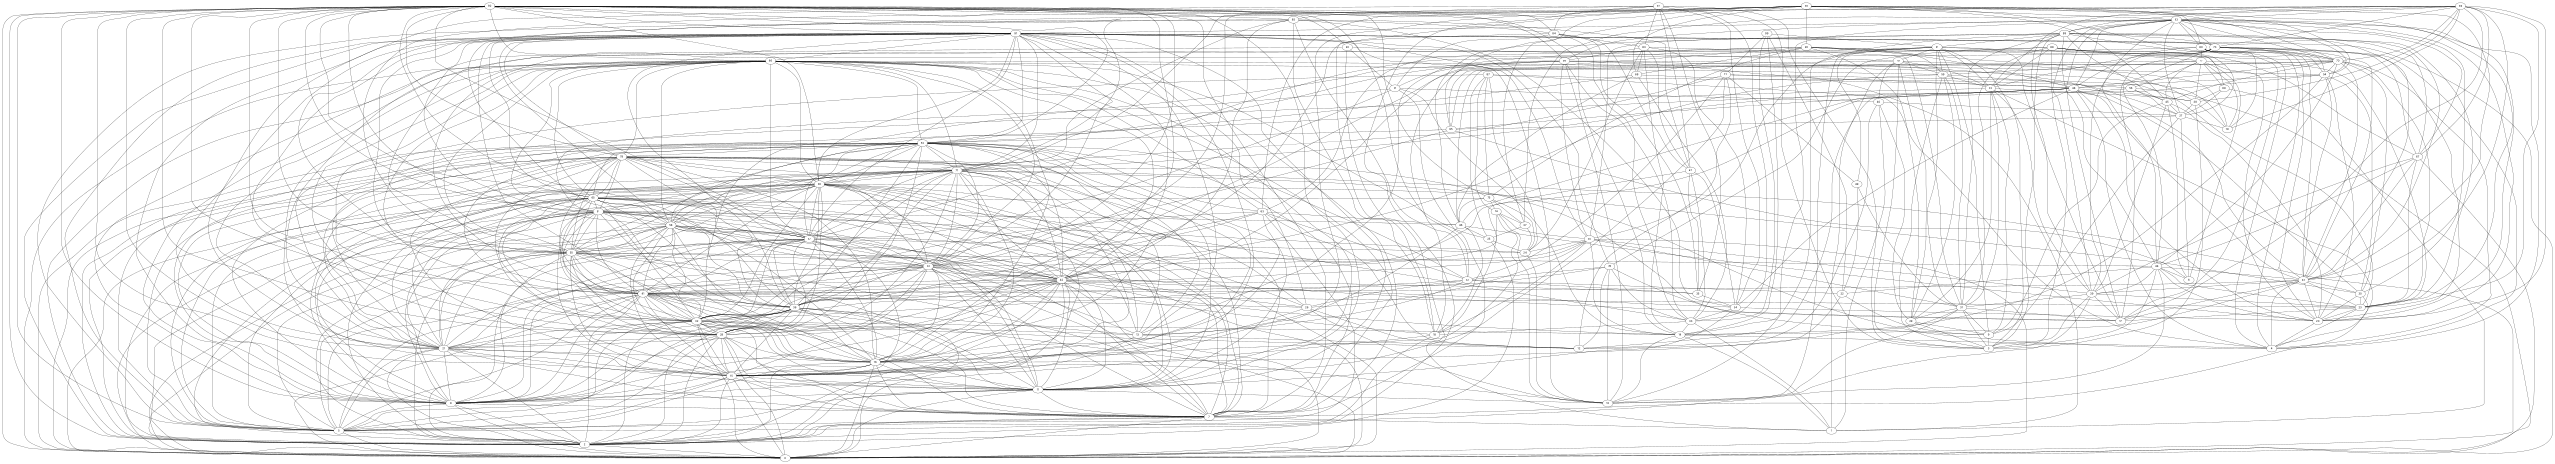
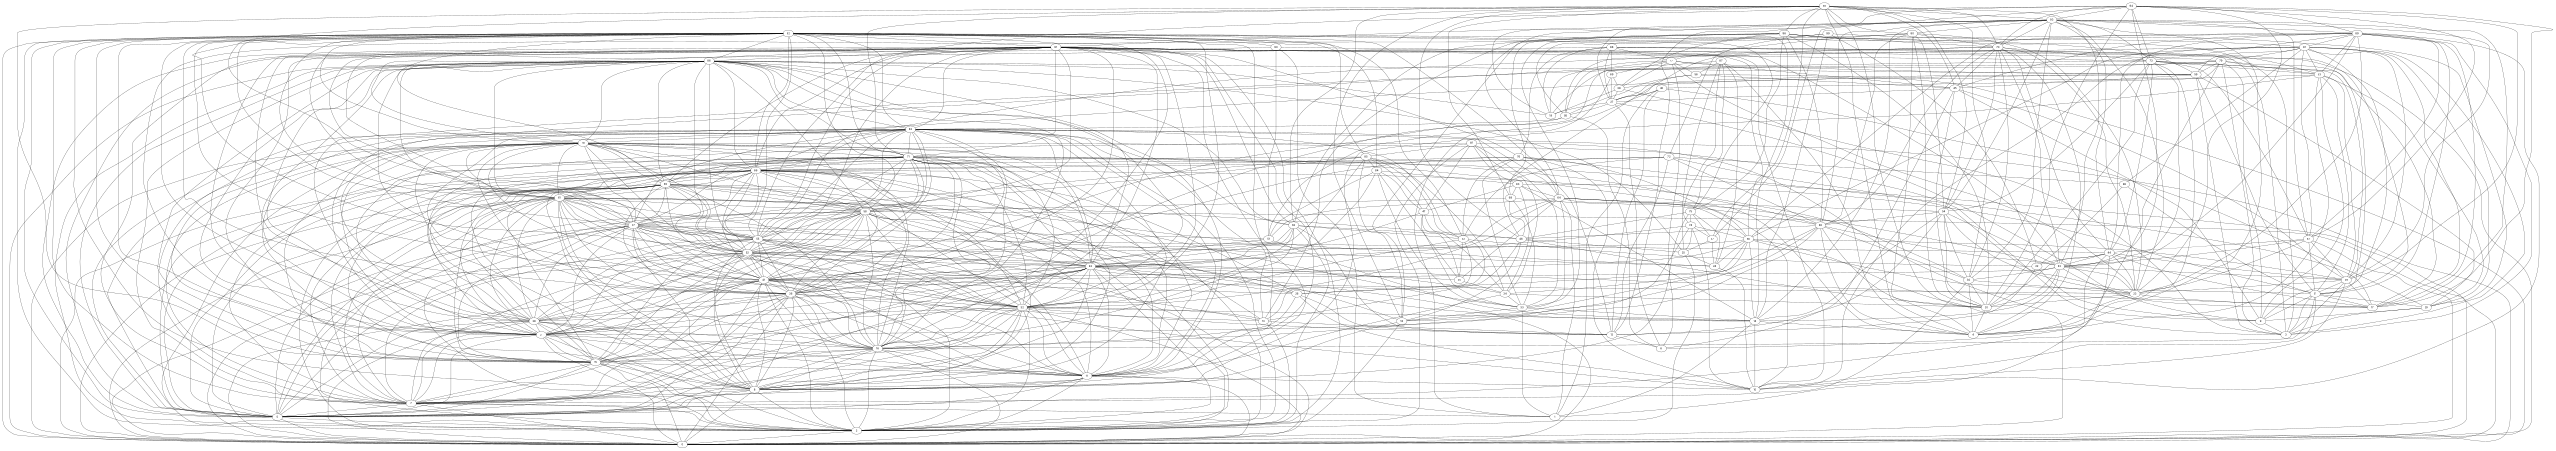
edge "84" -> "97": removed
edge "32" -> "94": removed
edge "70" -> "73": reversed
edge "8" -> "90": now "5" -> "90"
edge "88" -> "27": reversed
edge "38" -> "94": removed
edge "53" -> "59": now "45" -> "59"
edge "26" -> "86": now "5" -> "86"
edge "38" -> "48": removed
edge "30" -> "98": added
edge "20" -> "93": now "12" -> "93"
edge "61" -> "51": now "61" -> "82"
edge "43" -> "80": now "23" -> "80"
edge "39" -> "81": added
edge "42" -> "91": now "63" -> "91"
edge "35" -> "97": now "35" -> "64"
edge "24" -> "83": removed
edge "66" -> "76": added
edge "13" -> "78": now "58" -> "78"
edge "60" -> "76": added
edge "9" -> "79": added
edge "42" -> "65": removed
edge "52" -> "57": added
edge "13" -> "71": now "41" -> "71"
edge "25" -> "74": added
edge "42" -> "55": removed
edge "31" -> "67": added
edge "23" -> "54": added
edge "4" -> "30": added
edge "16" -> "55": now "16" -> "66"
edge "3" -> "44": now "17" -> "44"
edge "6" -> "12": added
edge "8" -> "21": removed
edge "2" -> "7": reversed
